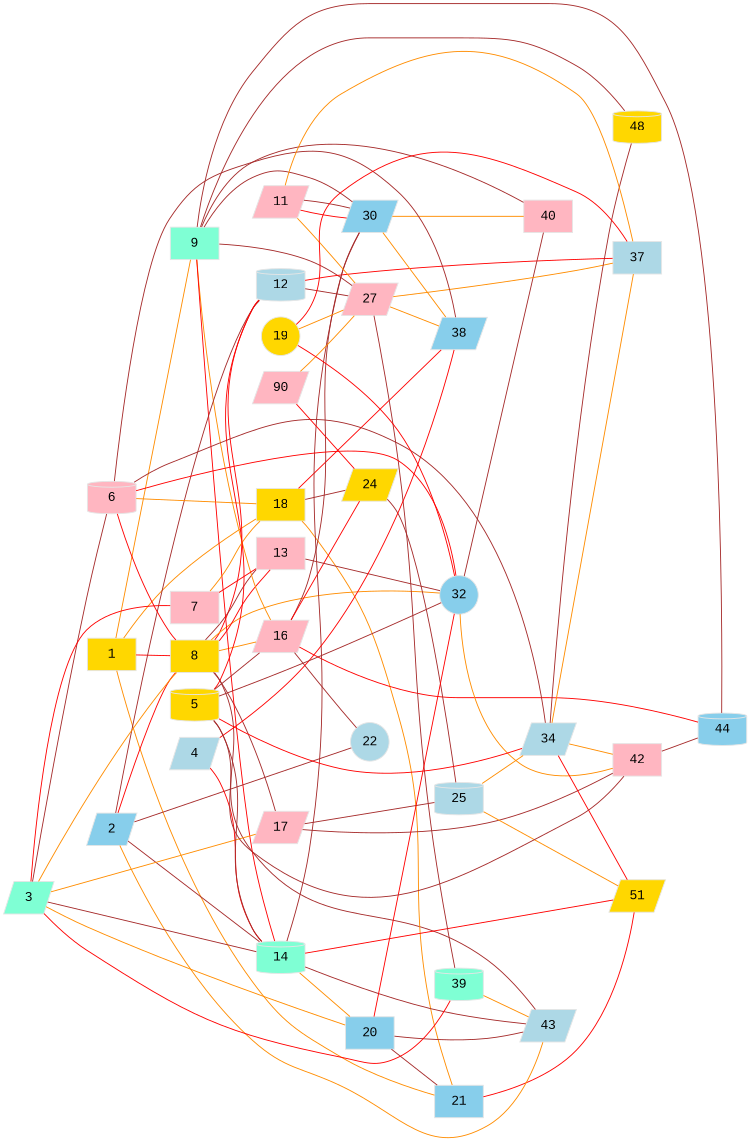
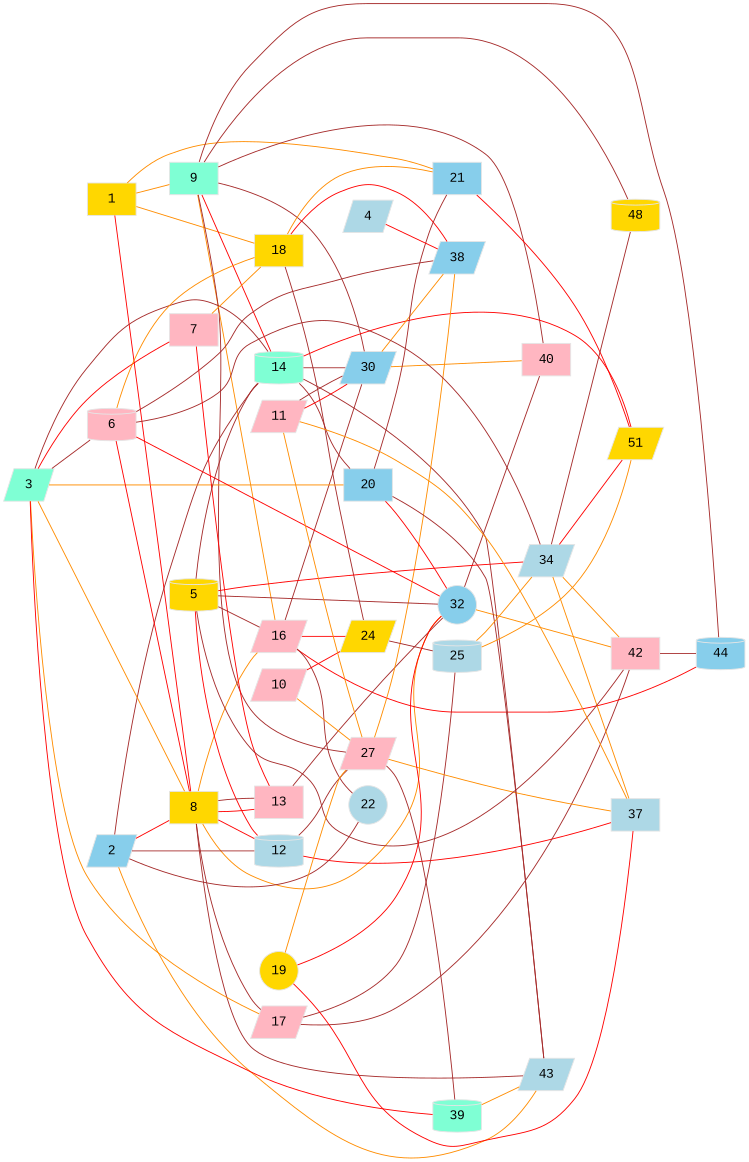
node "90": label "90" -> "10"
edge "4" -- "14": removed
edge "14" -- "20": color darkorange -> brown
